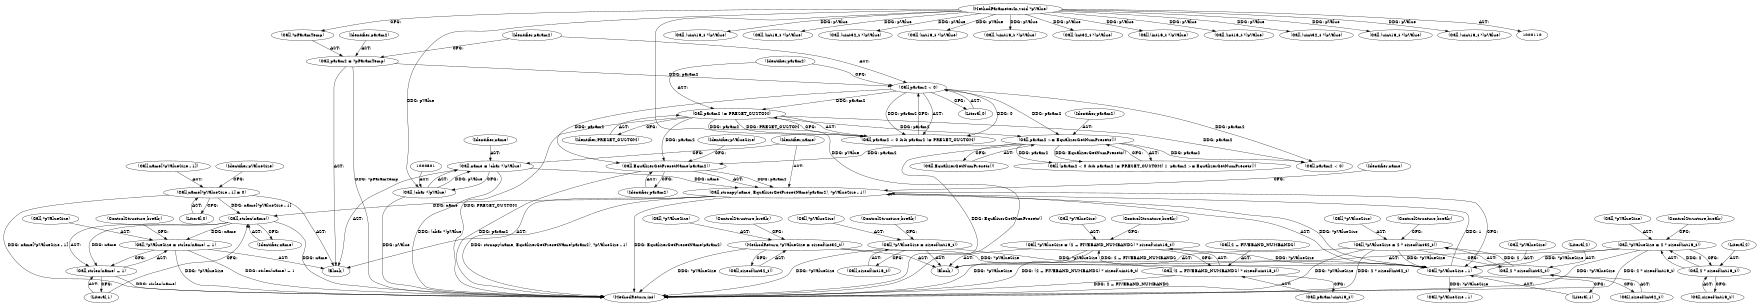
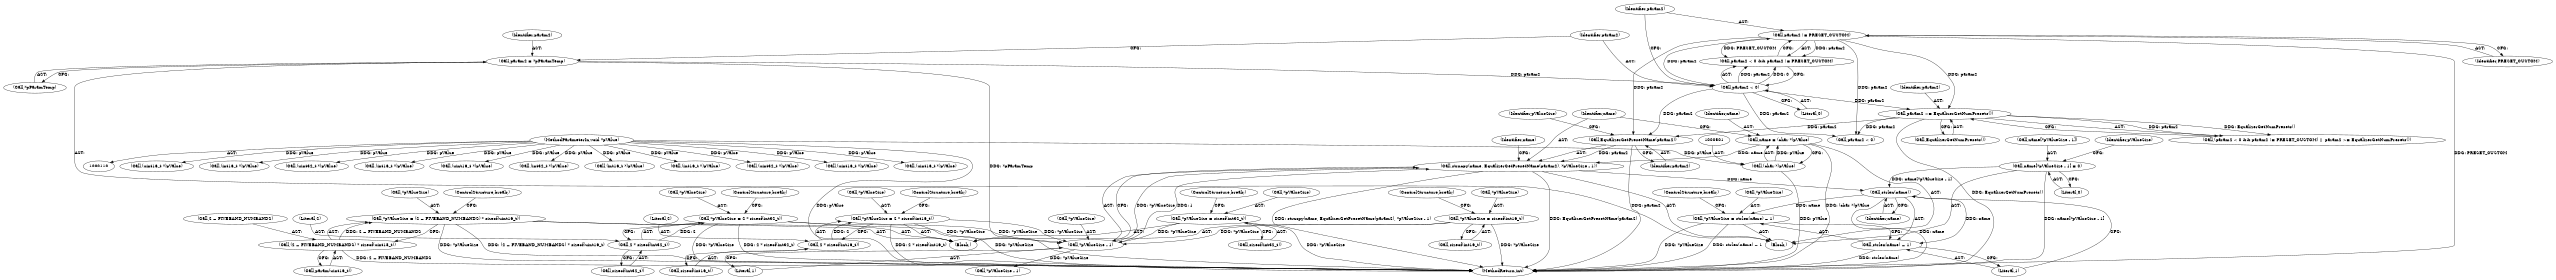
edge "(MethodParameterIn,void *pValue)" -> "(Call,*pParamTemp)": now "(Call,param2 = *pParamTemp)" -> "(Call,*pParamTemp)"
node "(MethodReturn,*pValueSize = sizeof(int32_t))": label "(MethodReturn,*pValueSize = sizeof(int32_t))" -> "(Call,*pValueSize = sizeof(int32_t))"
